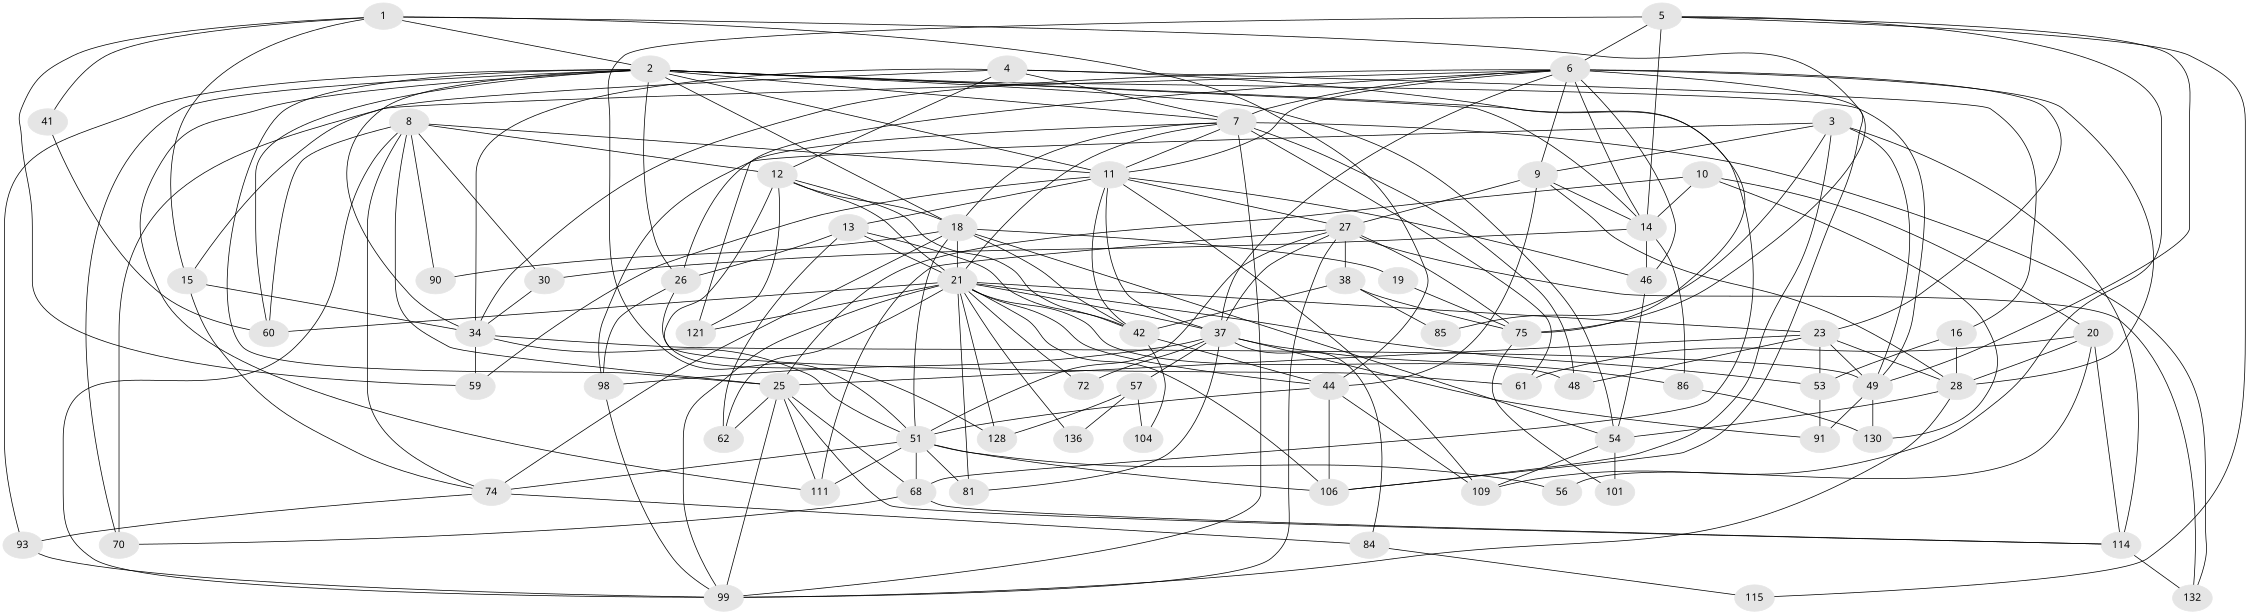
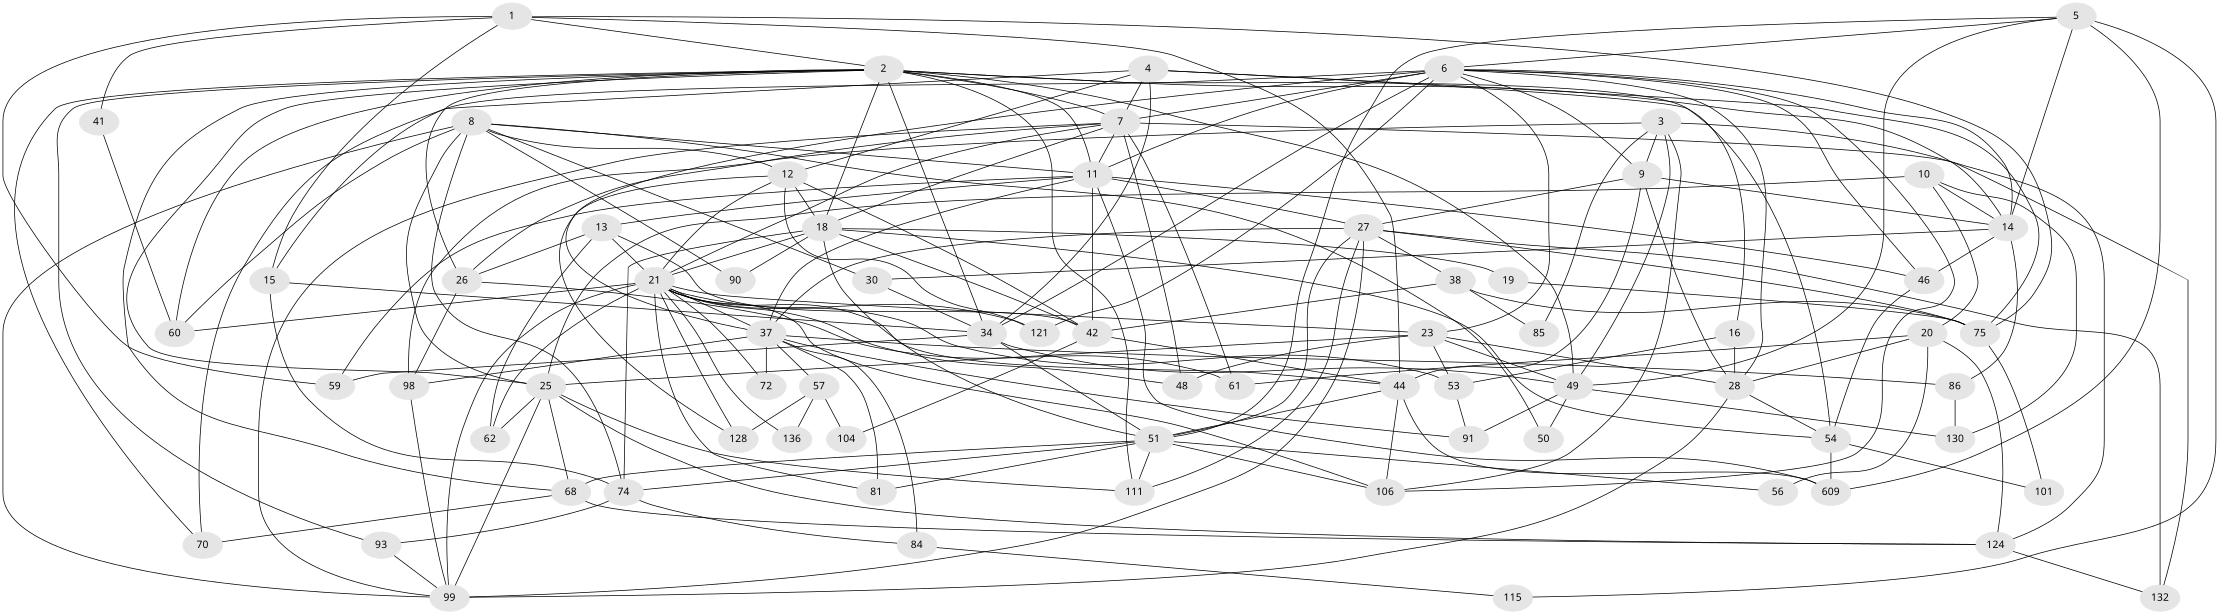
node "50": added
node "109": label "109" -> "609"
node "114": label "114" -> "124"
